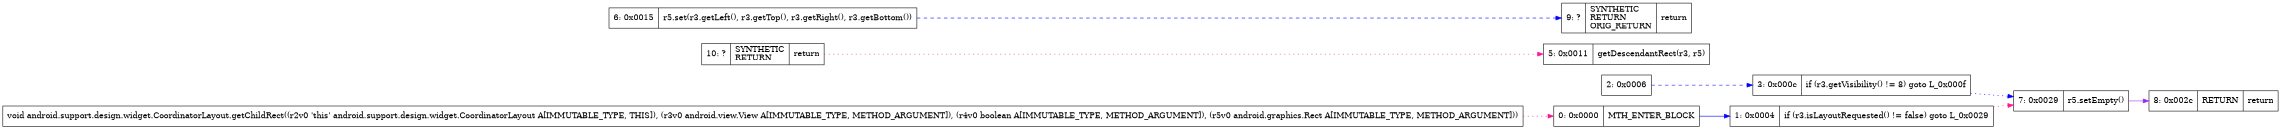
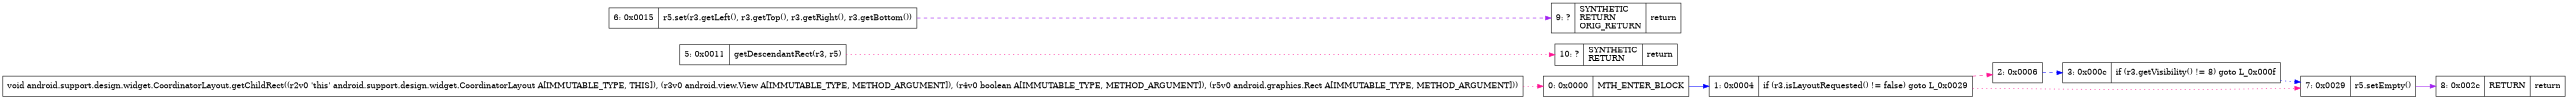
edge "6: 0x0015" -> "9: ?": color blue -> purple
edge "10: ?" -> "5: 0x0011": reversed
edge "1: 0x0004" -> "2: 0x0006": added
